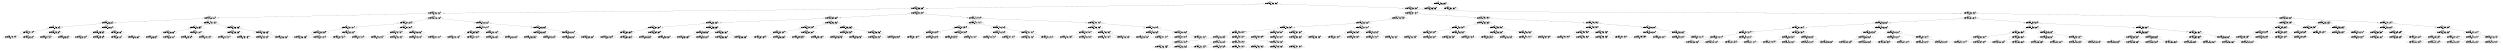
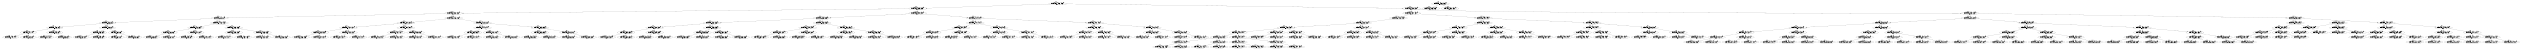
node "Node{data=[8412, 8412]}": added
